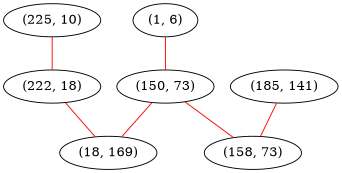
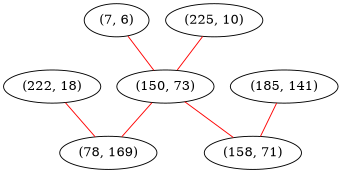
node "(1, 6)": label "(1, 6)" -> "(7, 6)"
edge "(225, 10)" -- "(222, 18)": now "(225, 10)" -- "(150, 73)"
node "(18, 169)": label "(18, 169)" -> "(78, 169)"
node "(158, 73)": label "(158, 73)" -> "(158, 71)"
